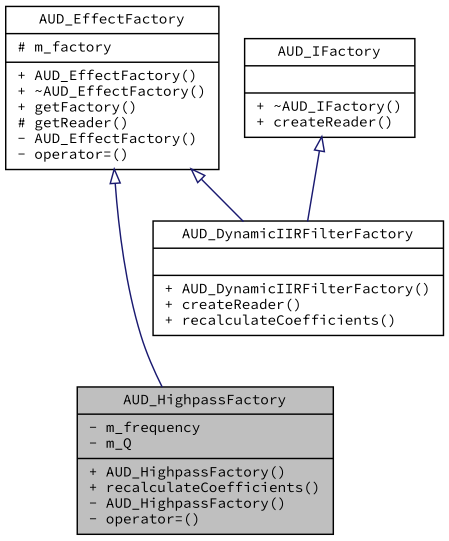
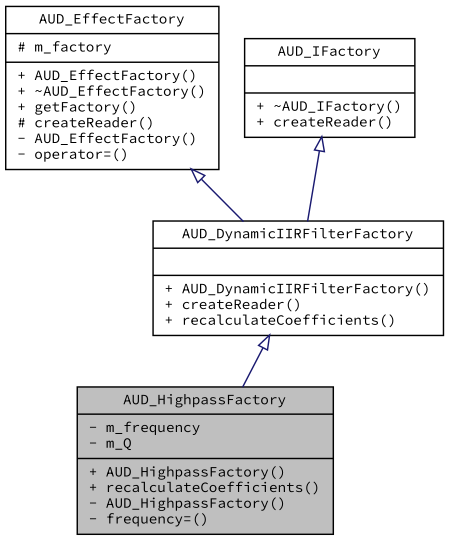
node "AUD_EffectFactory": text "# getReader()" -> "# createReader()"
edge "AUD_HighpassFactory" -> "AUD_EffectFactory": now "AUD_HighpassFactory" -> "AUD_DynamicIIRFilterFactory"
node "AUD_HighpassFactory": text "- operator=()" -> "- frequency=()"
